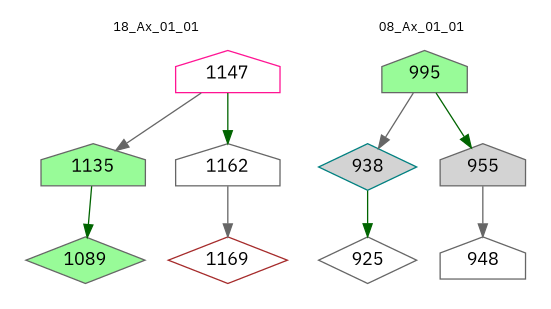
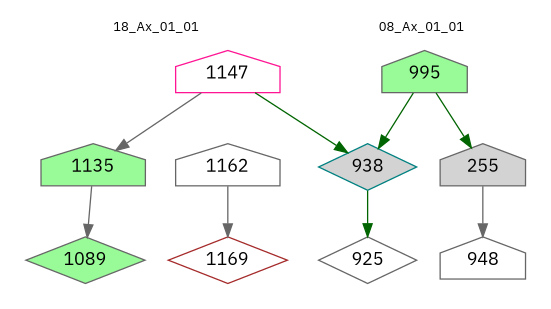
edge "1147" -> "1162": now "1147" -> "938"
edge "995" -> "938": color gray40 -> darkgreen
node "955": label "955" -> "255"
edge "1135" -> "1089": color darkgreen -> gray40
